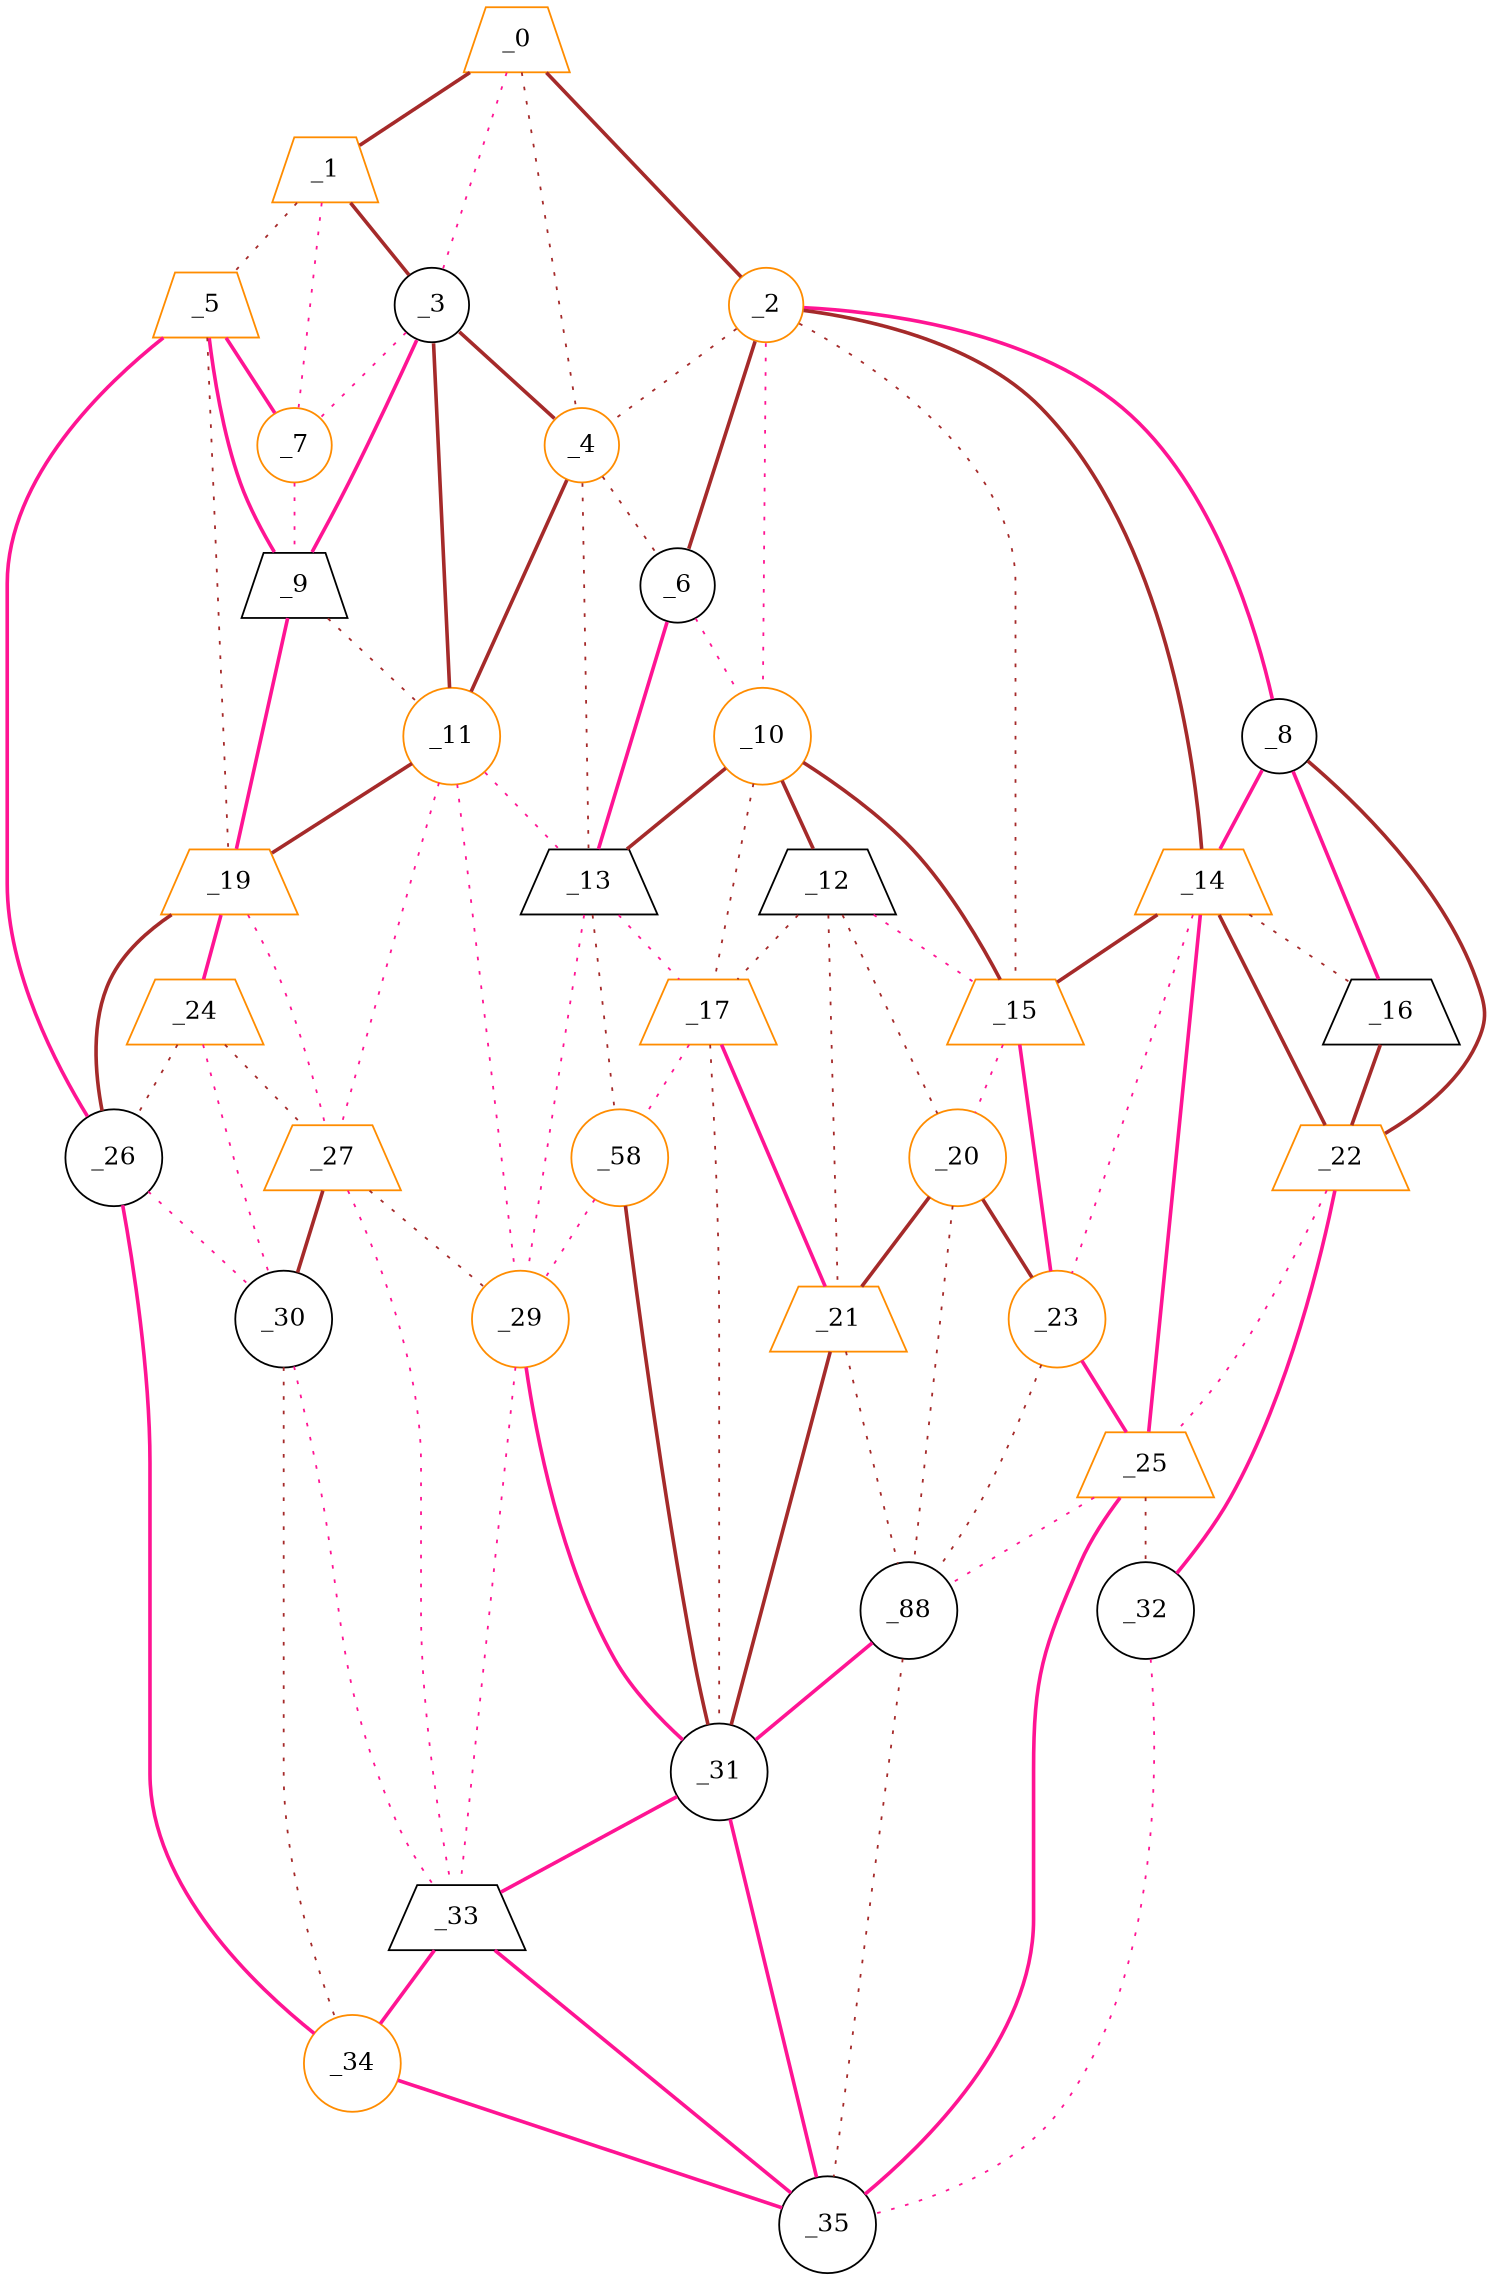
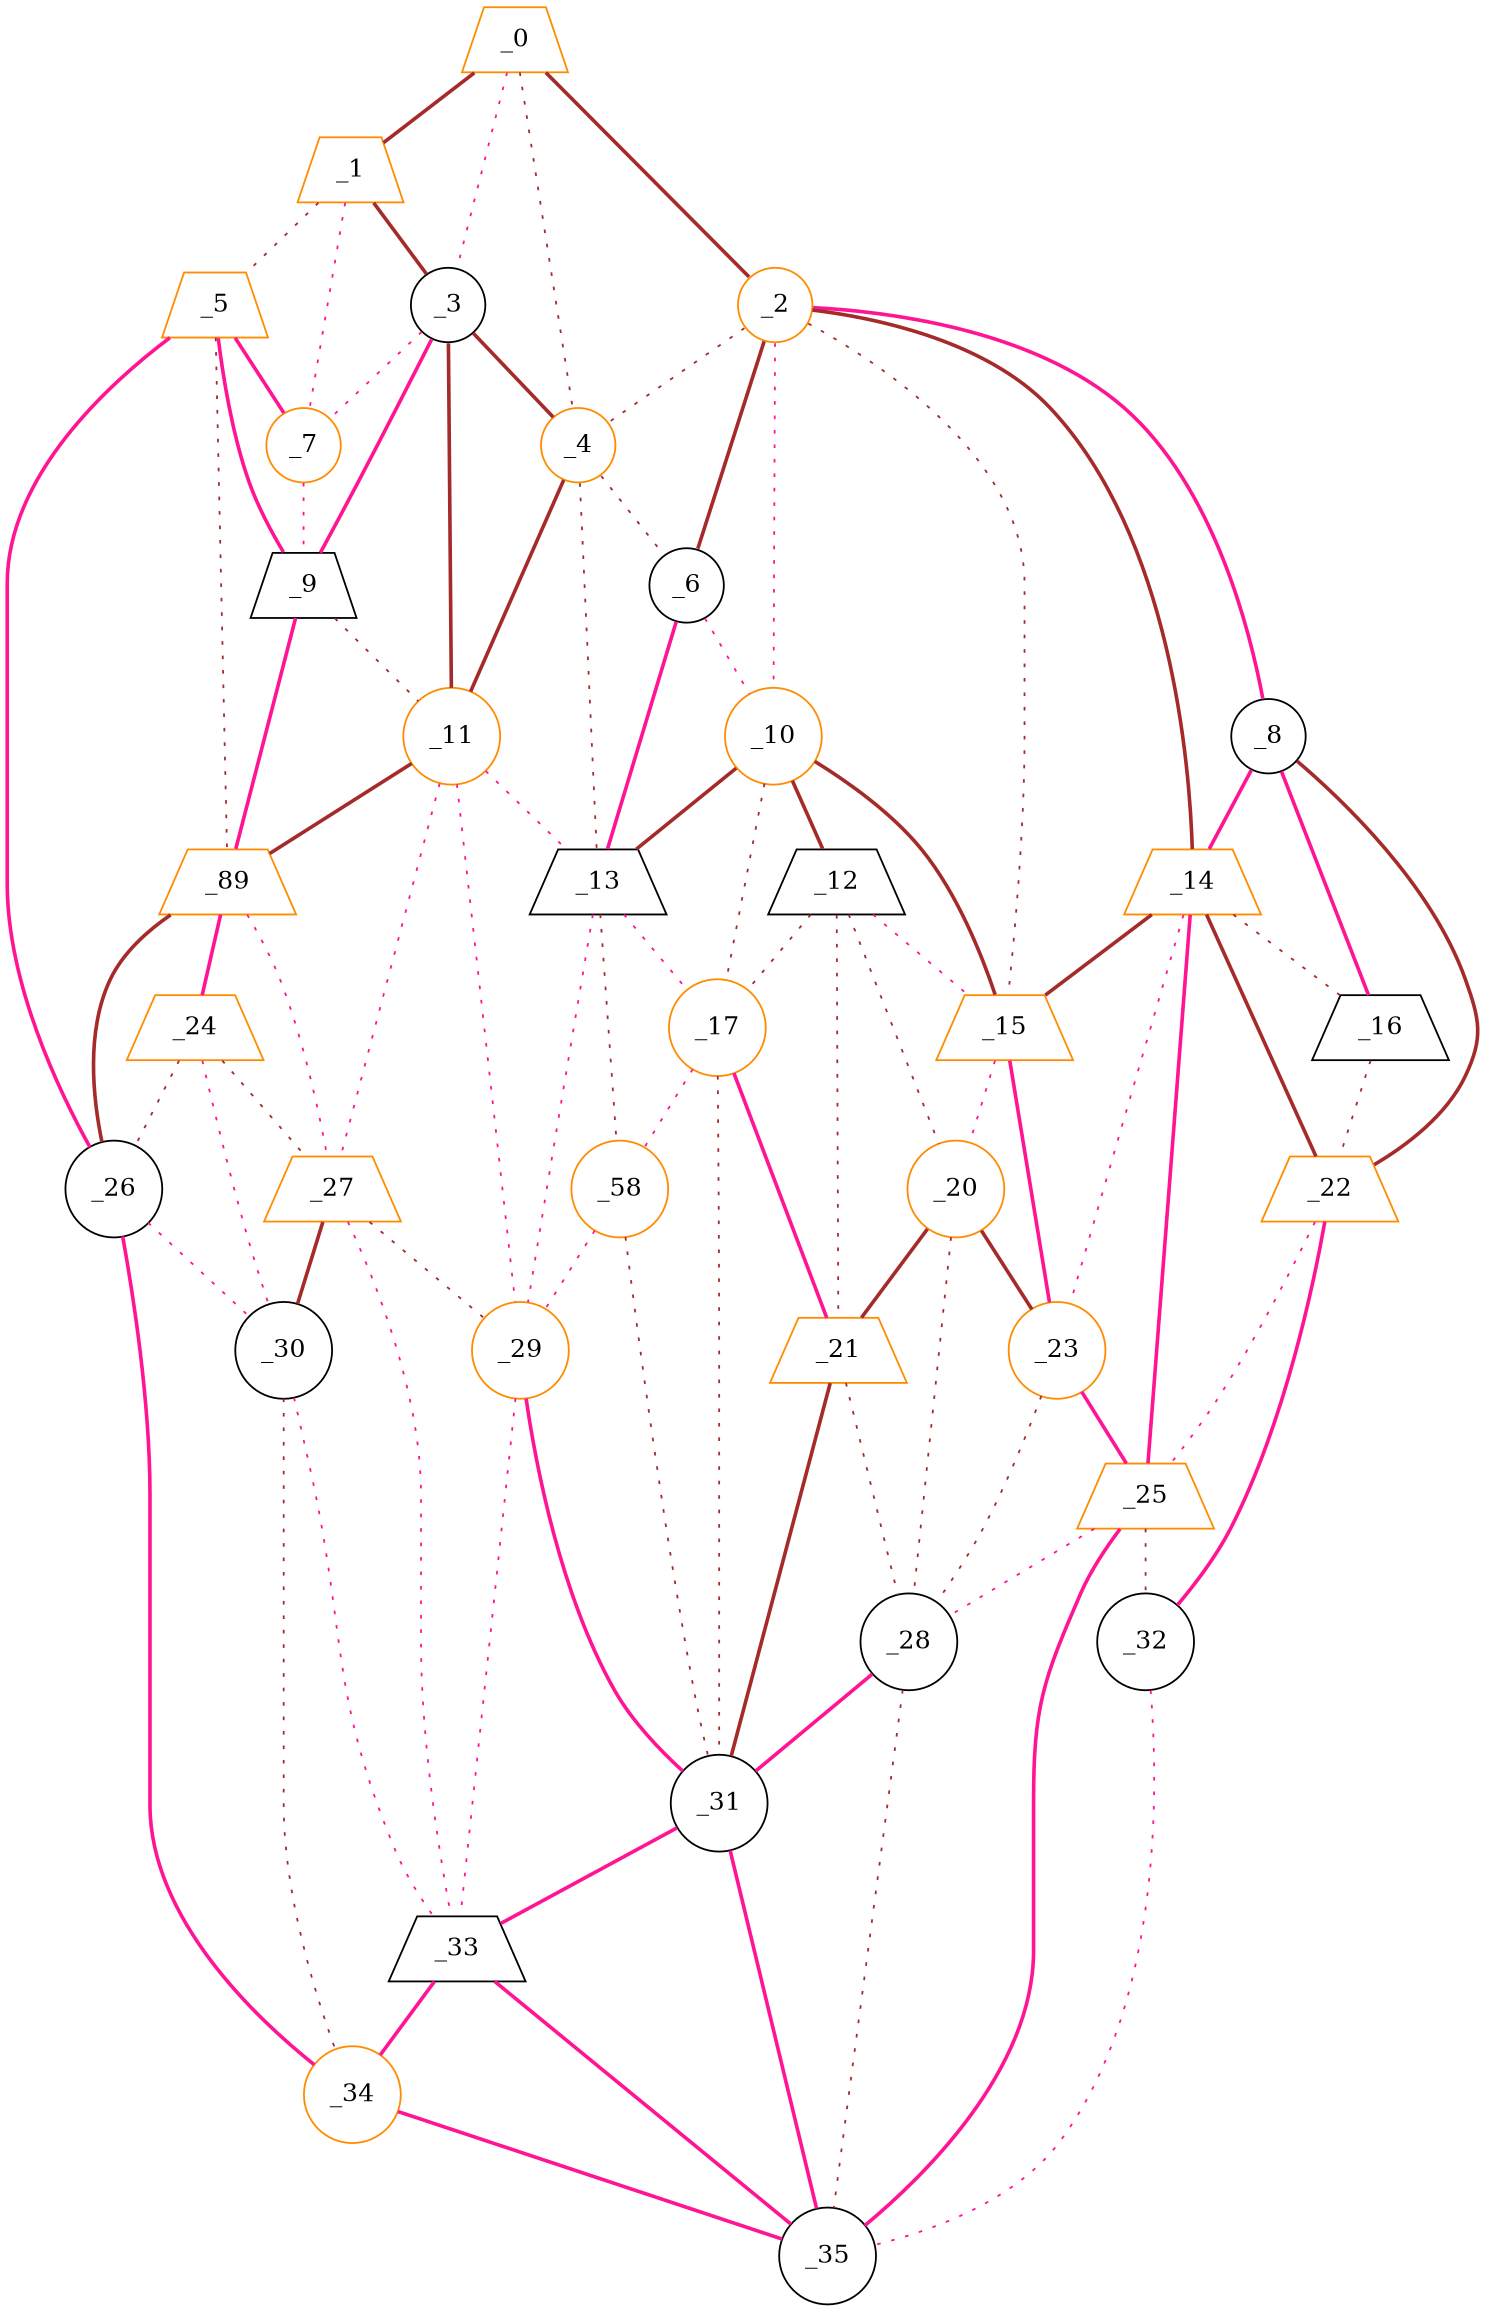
node "_19": label "_19" -> "_89"
node "_17": shape trapezium -> circle
edge "_16" -- "_22": style bold -> dotted
edge "_58" -- "_31": style bold -> dotted
node "_88": label "_88" -> "_28"
